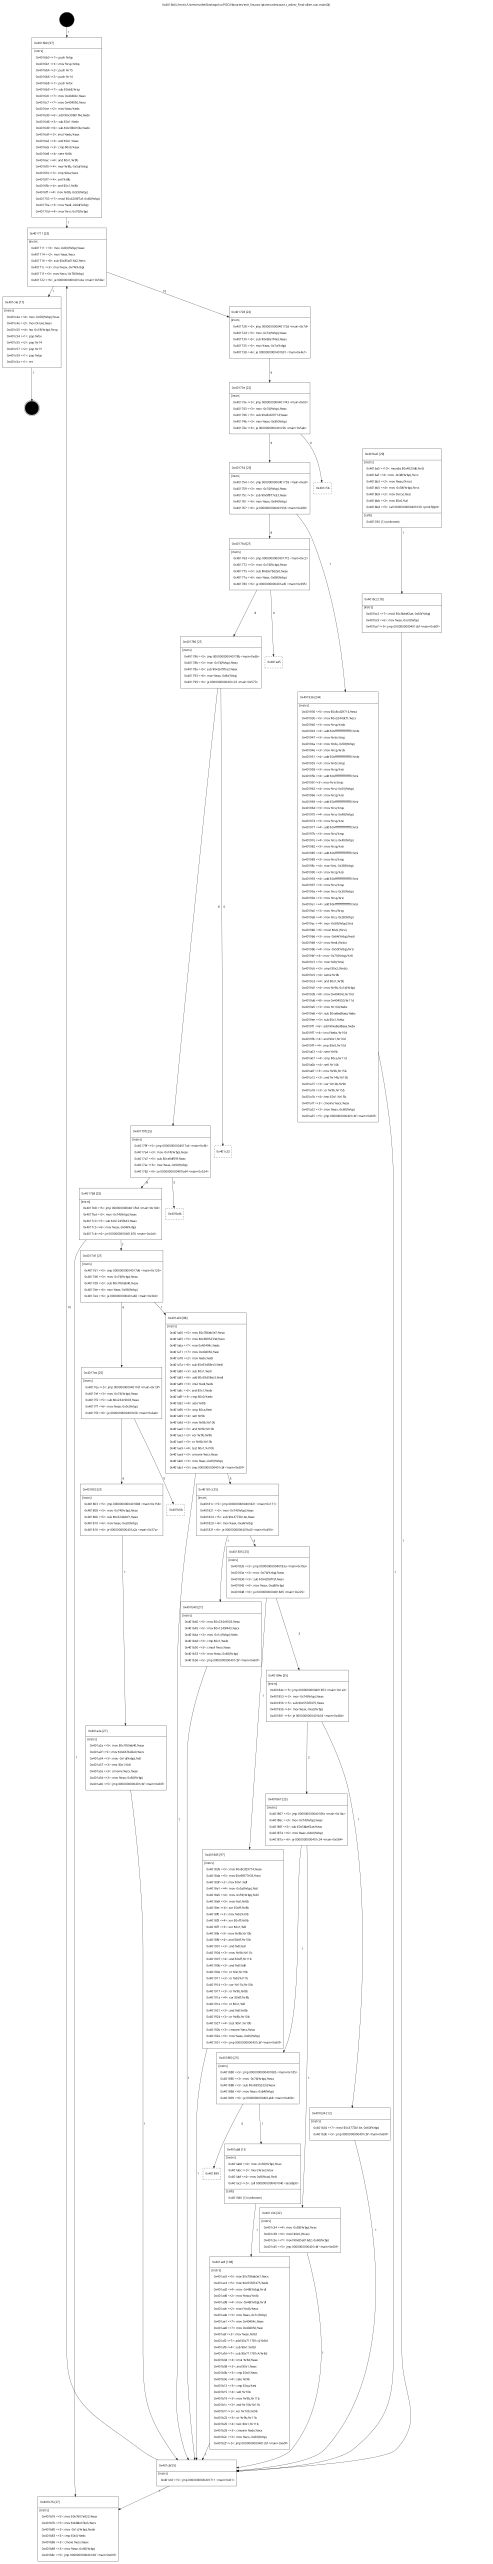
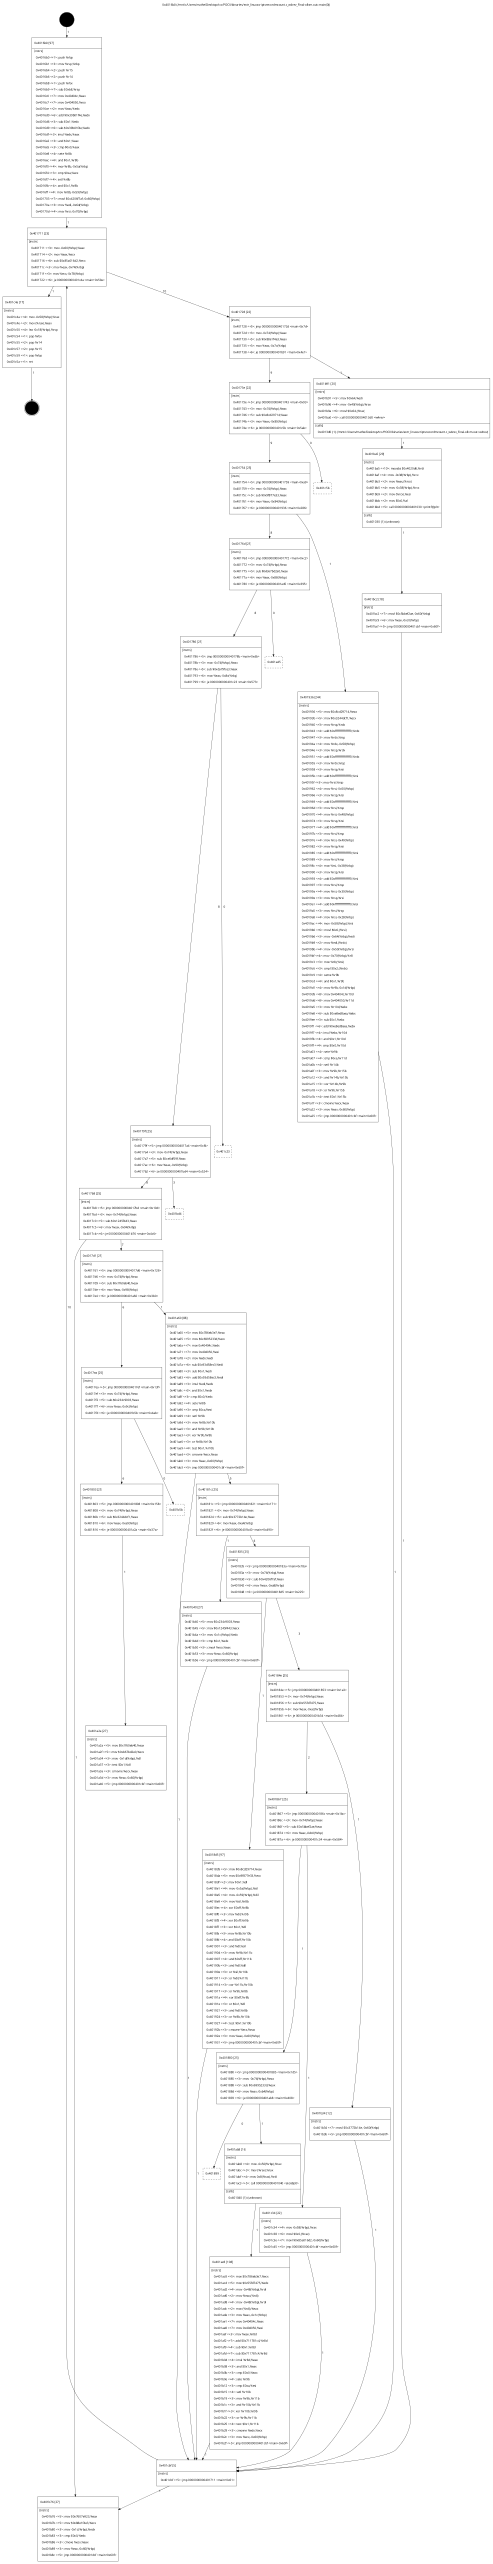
node "0x401b91 [20]": added
edge "0x401a2a [27]" -> "0x401cbf [5]": removed, label "1"
